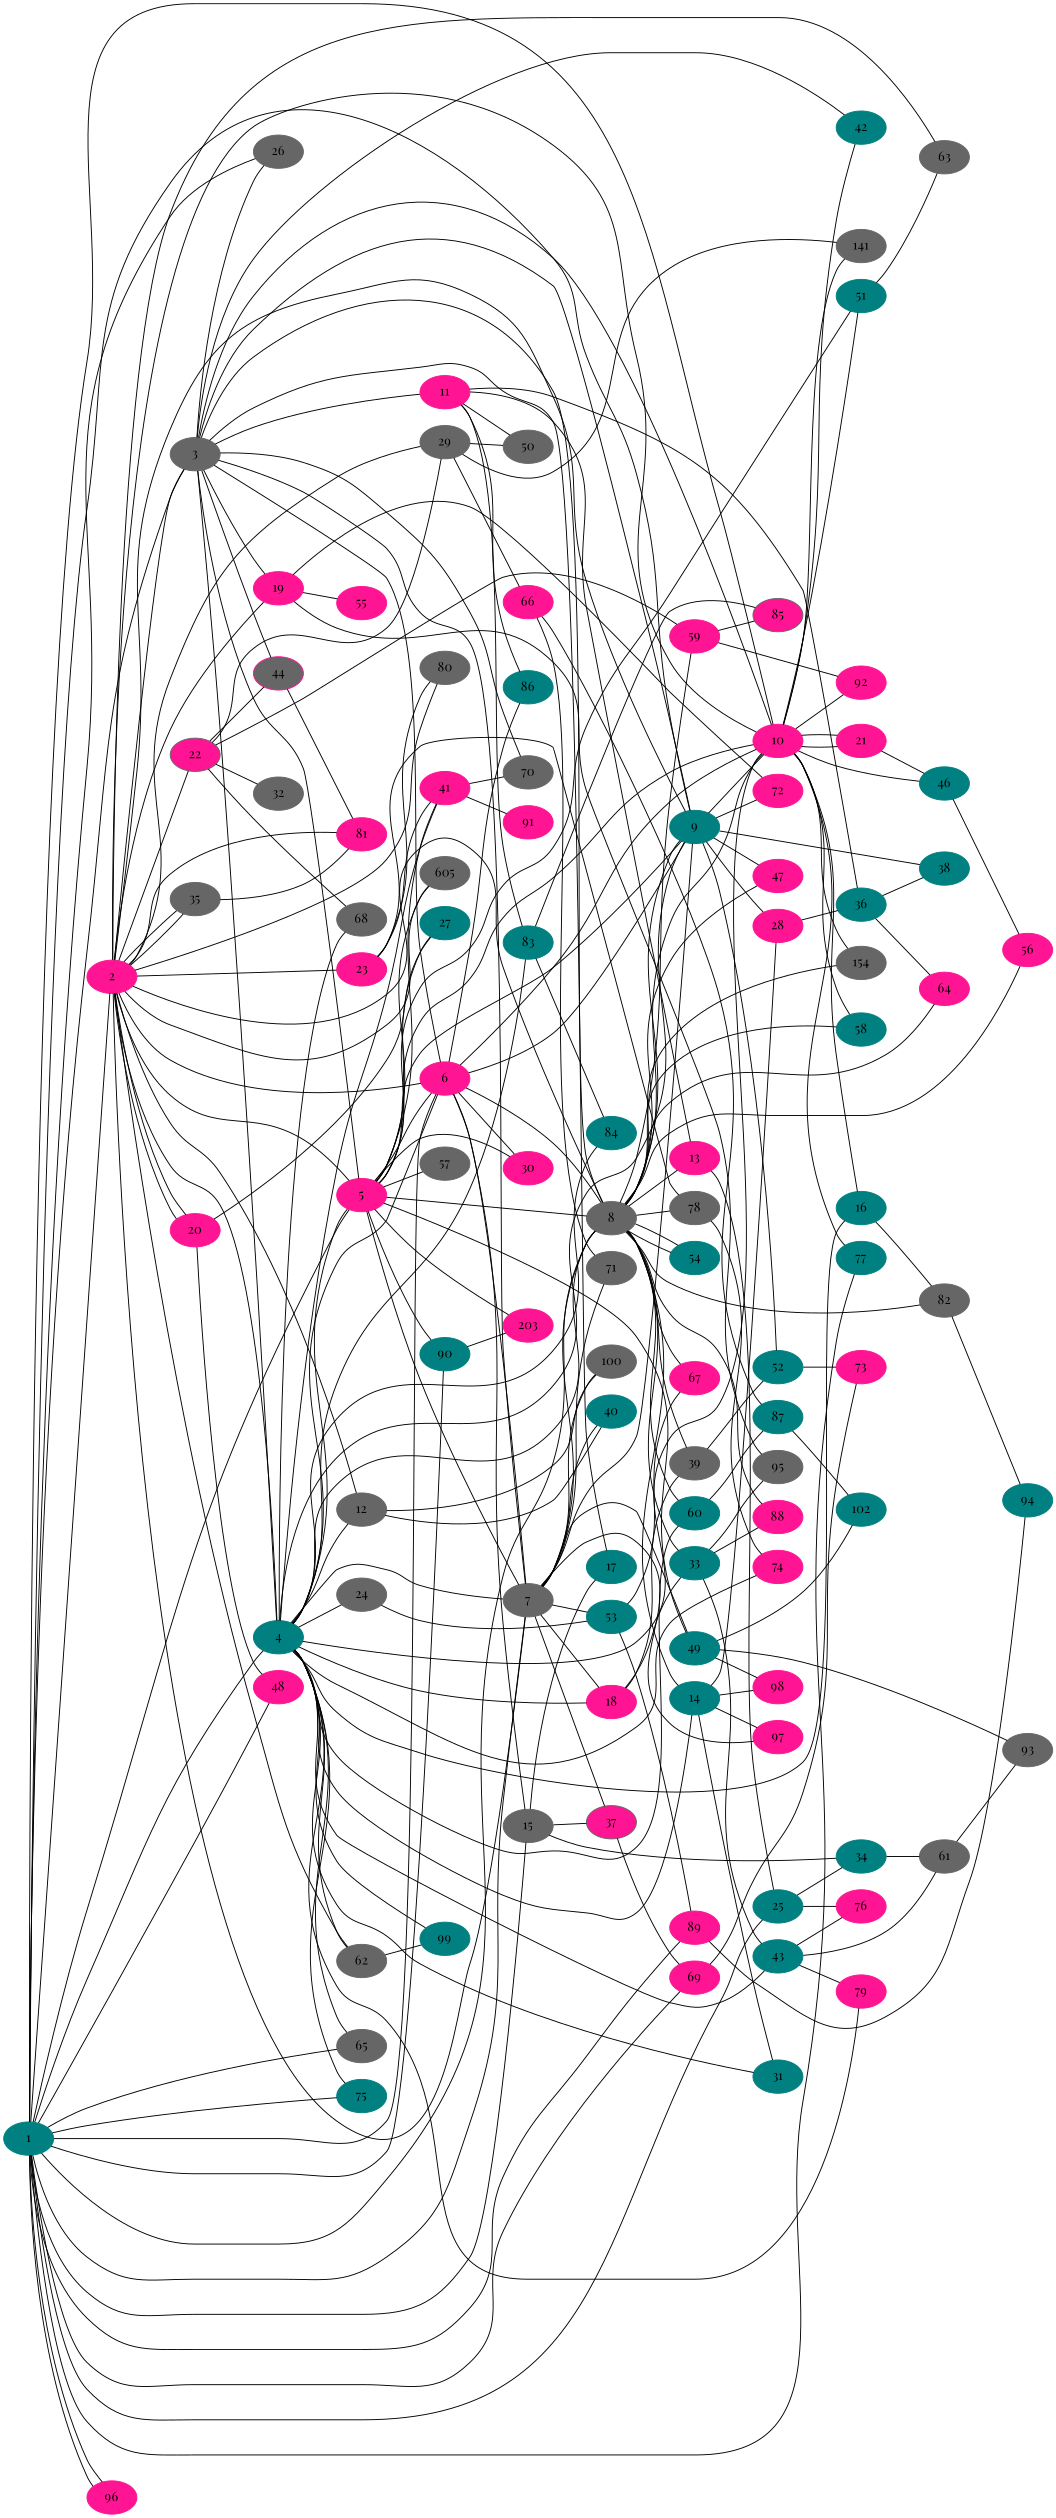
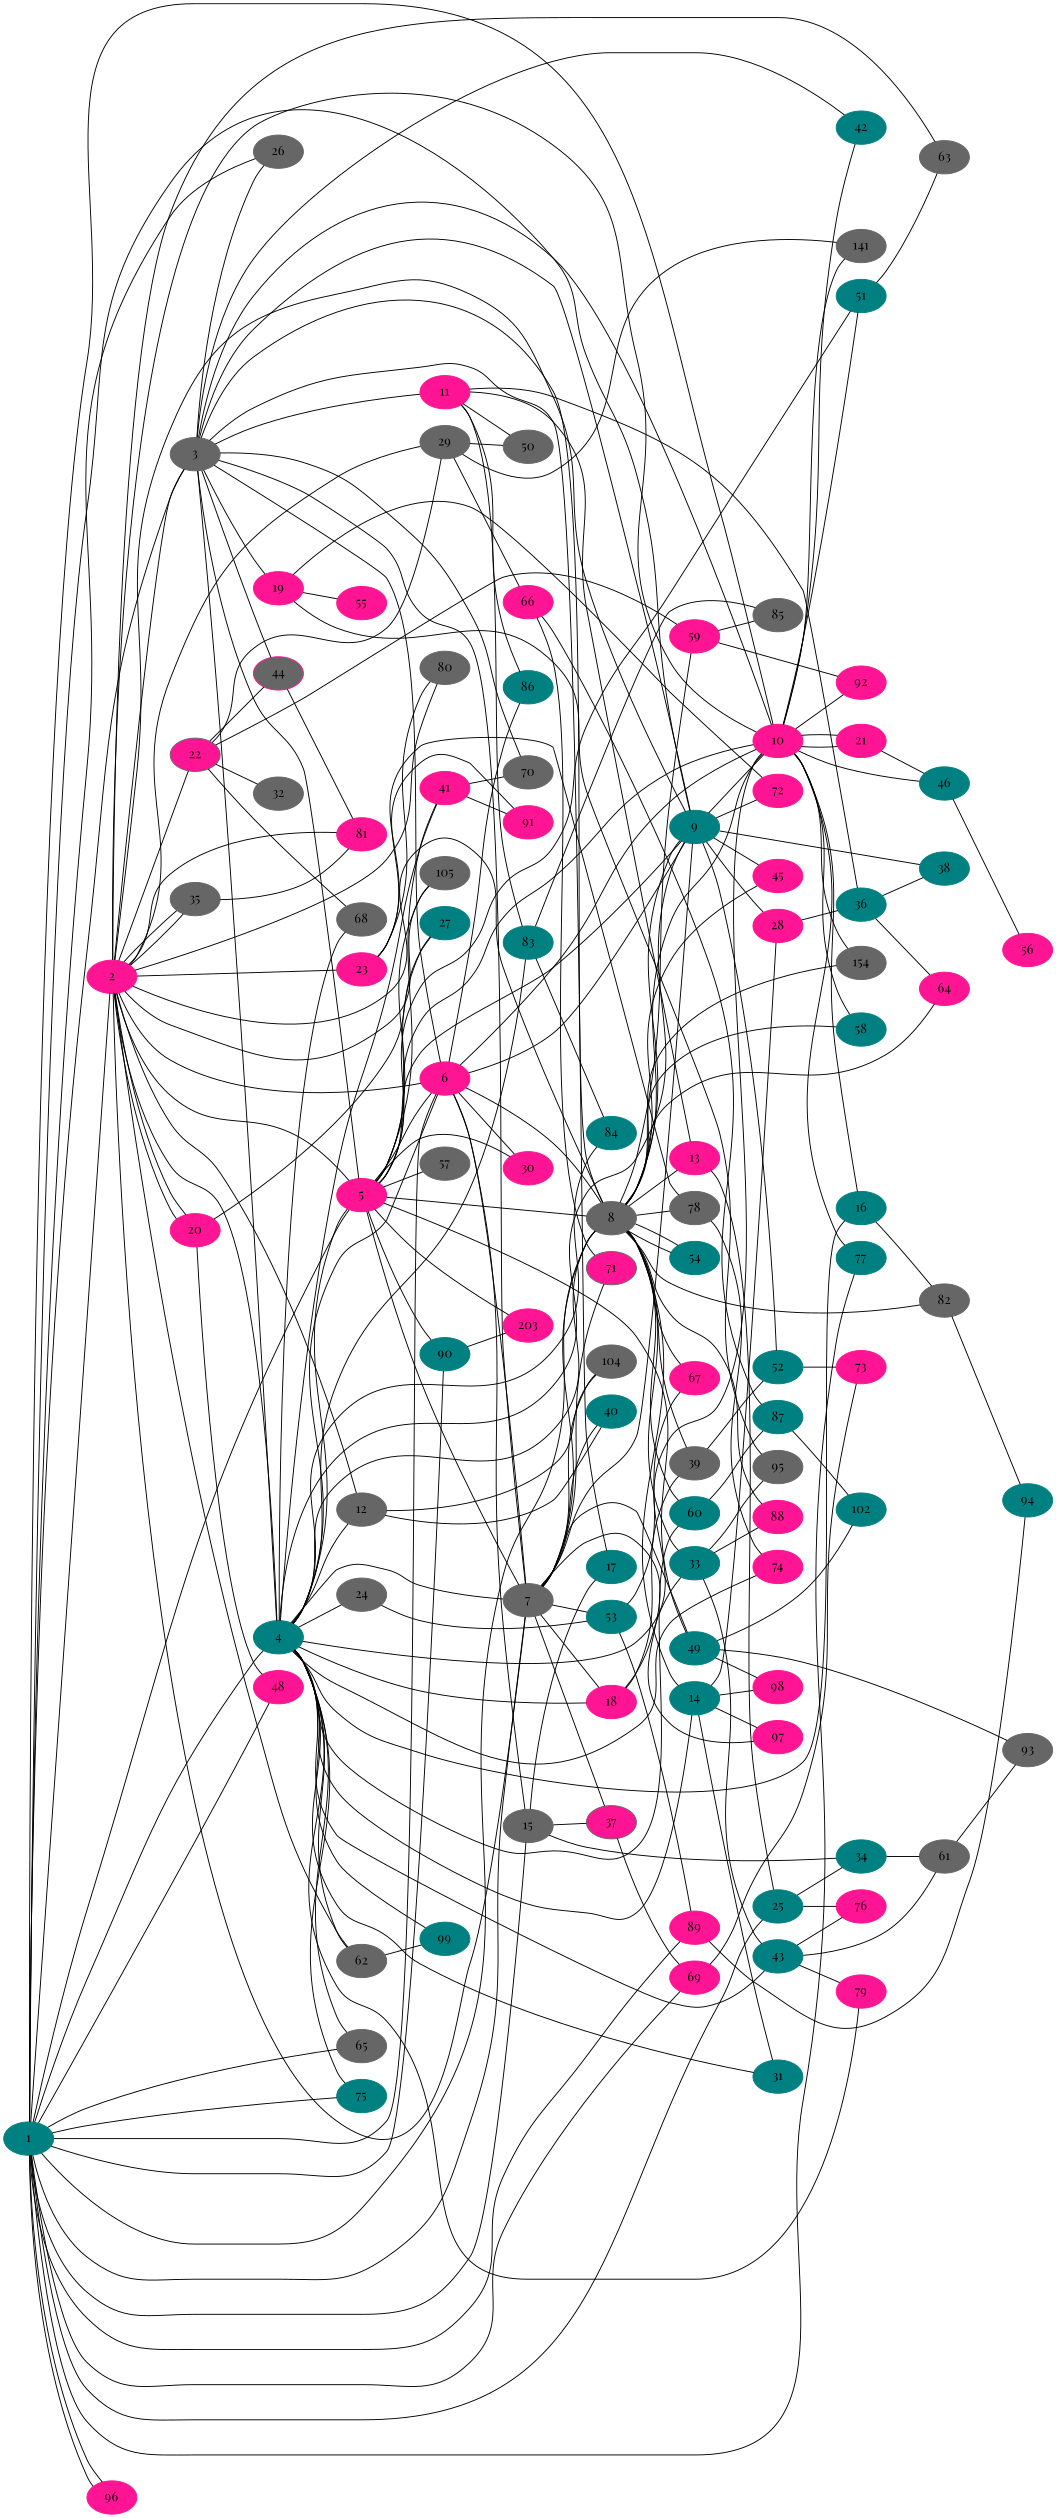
node "85": fillcolor deeppink -> gray40
edge "19" -- "2": removed
node "605": label "605" -> "105"
node "47": label "47" -> "45"
edge "41" -- "23": now "91" -- "23"
edge "56" -- "8": removed
node "71": fillcolor gray40 -> deeppink
node "100": label "100" -> "104"
